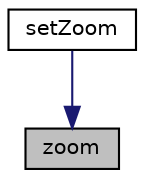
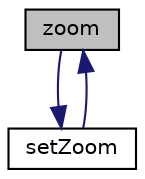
edge "zoom" -> "setZoom": added
